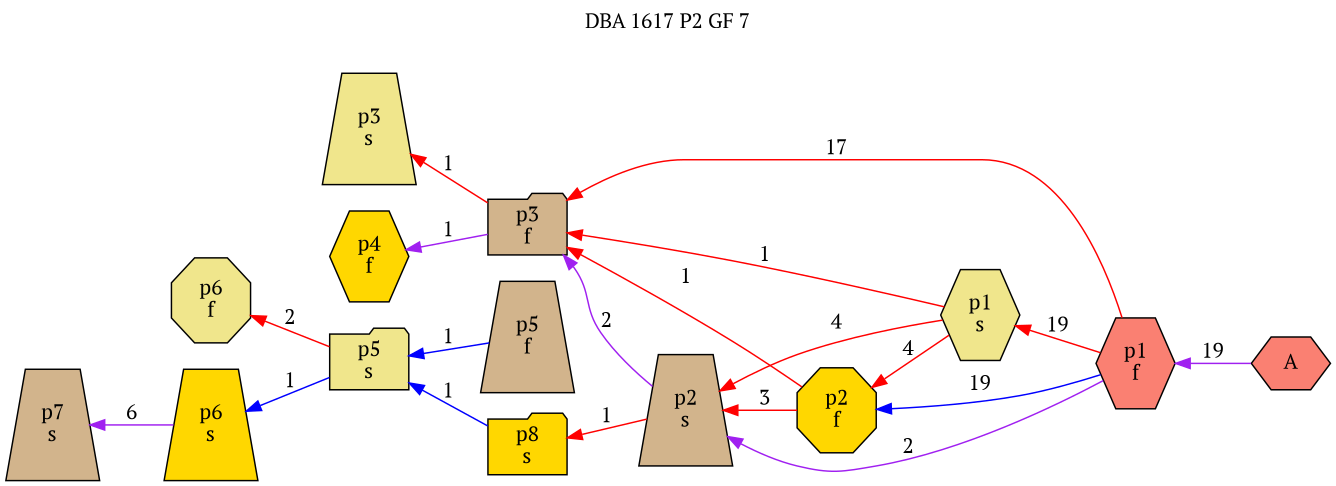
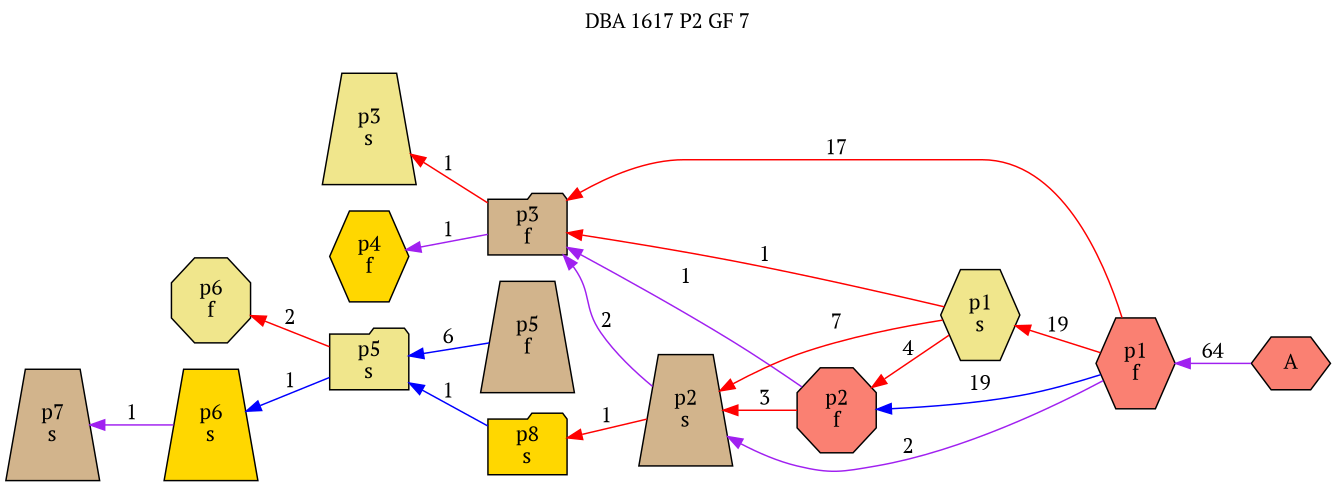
edge "p2 f" -> "p3 f": color red -> purple
edge "p1 s" -> "p2 s": label "4" -> "7"
edge "p5 f" -> "p5 s": label "1" -> "6"
edge "A" -> "p1 f": label "19" -> "64"
node "p2 f": fillcolor gold -> salmon
edge "p6 s" -> "p7 s": label "6" -> "1"
